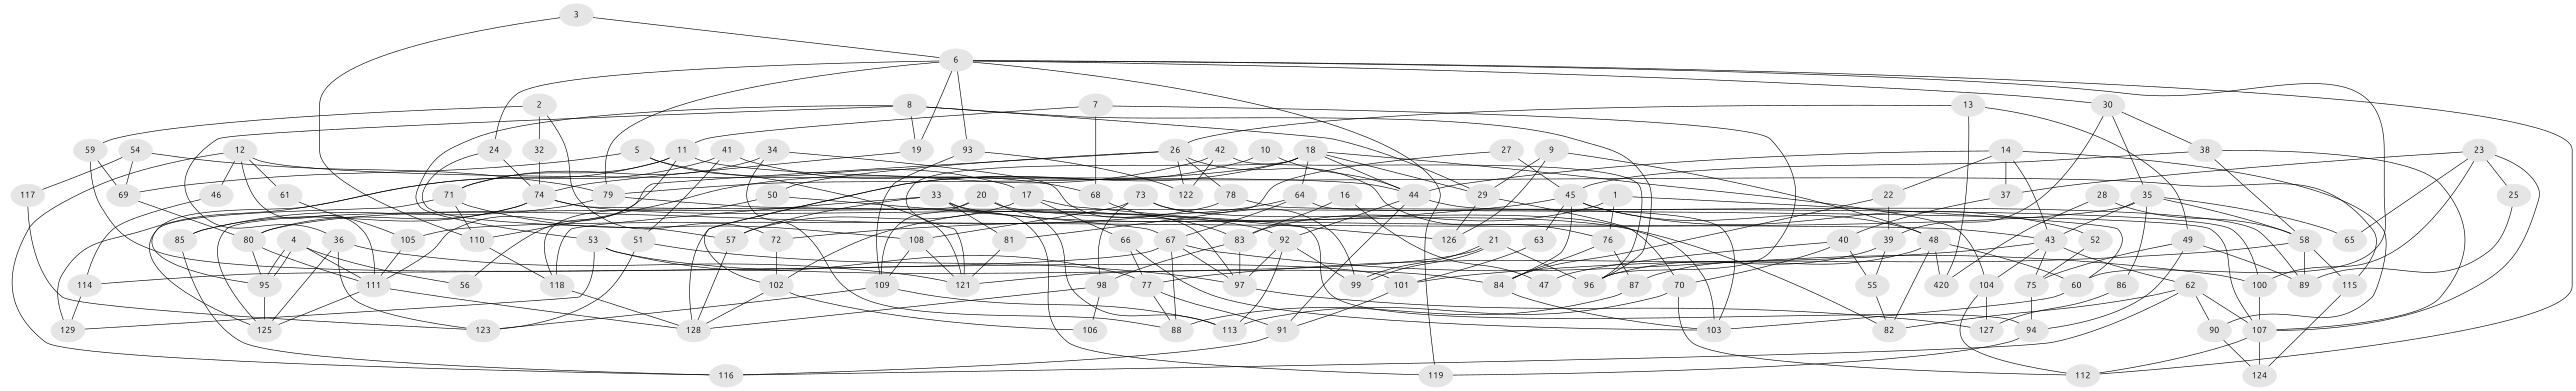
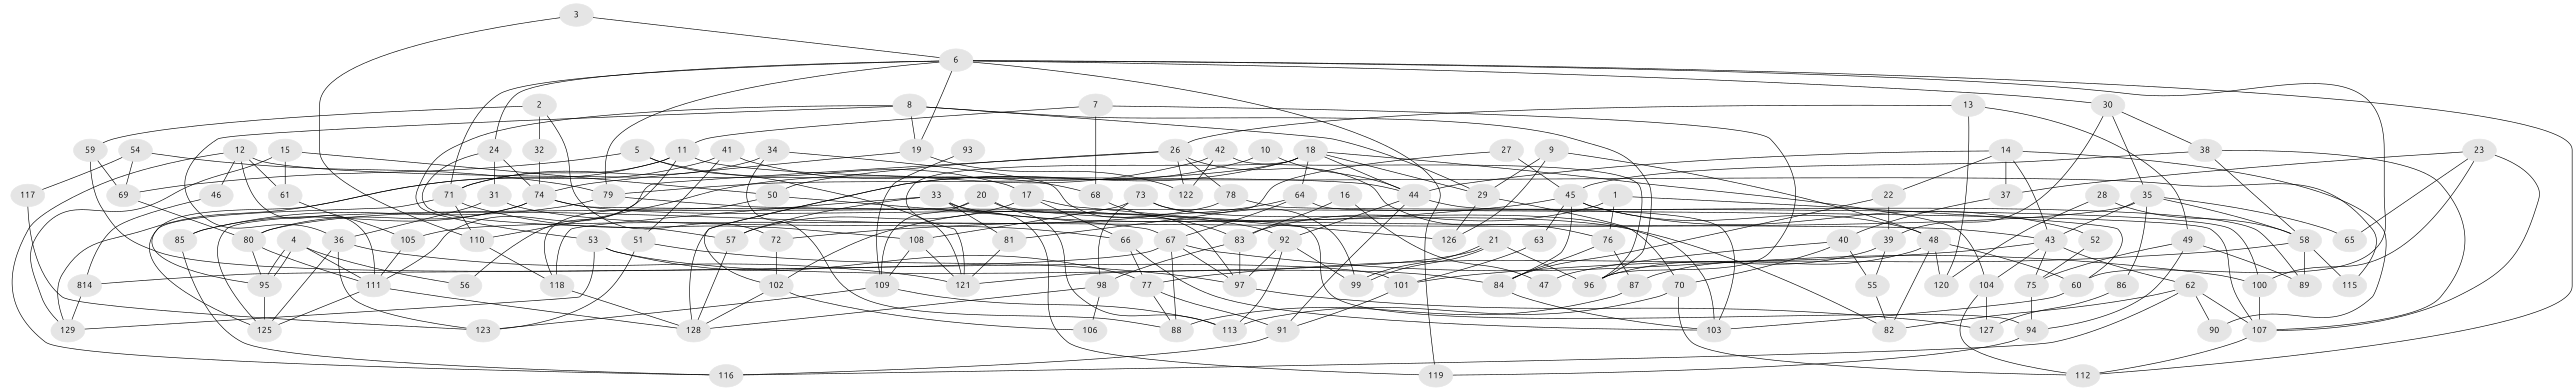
edge "6" -- "93": now "6" -- "71"
node "15": added
edge "93" -- "122": now "19" -- "122"
node "31": added
node "25": removed
node "114": label "114" -> "814"
node "420": label "420" -> "120"
node "124": removed
